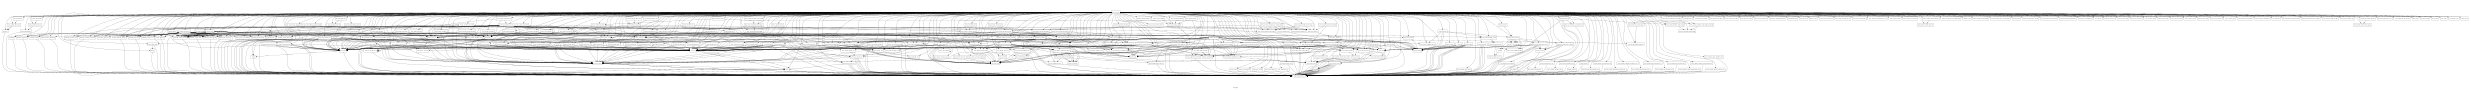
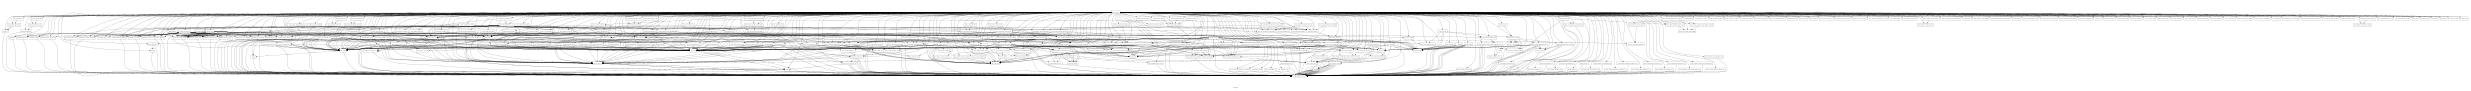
node "lzma2_decoder_init": added
